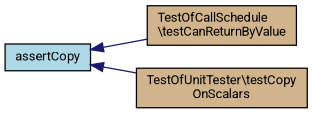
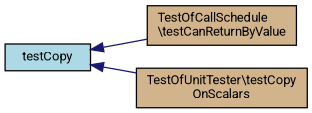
node "assertCopy": label "assertCopy" -> "testCopy"
